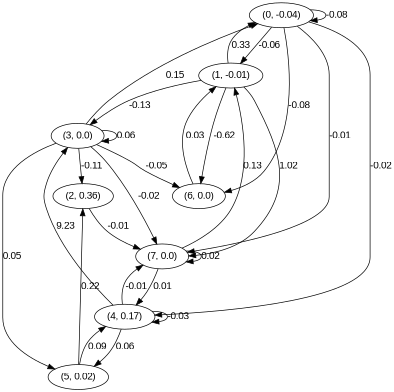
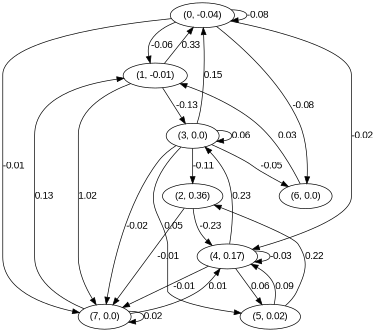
edge "(1, -0.01)" -> "(6, 0.0)": removed, label "-0.62"
edge "(4, 0.17)" -> "(3, 0.0)": label "9.23" -> "0.23"
edge "(2, 0.36)" -> "(4, 0.17)": added, label "-0.23"
